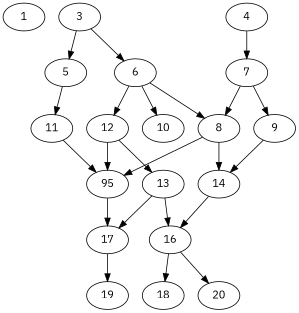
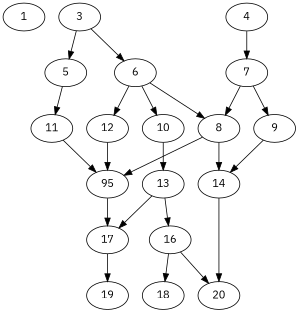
edge "12" -> "13": now "10" -> "13"
edge "14" -> "16": now "14" -> "20"
